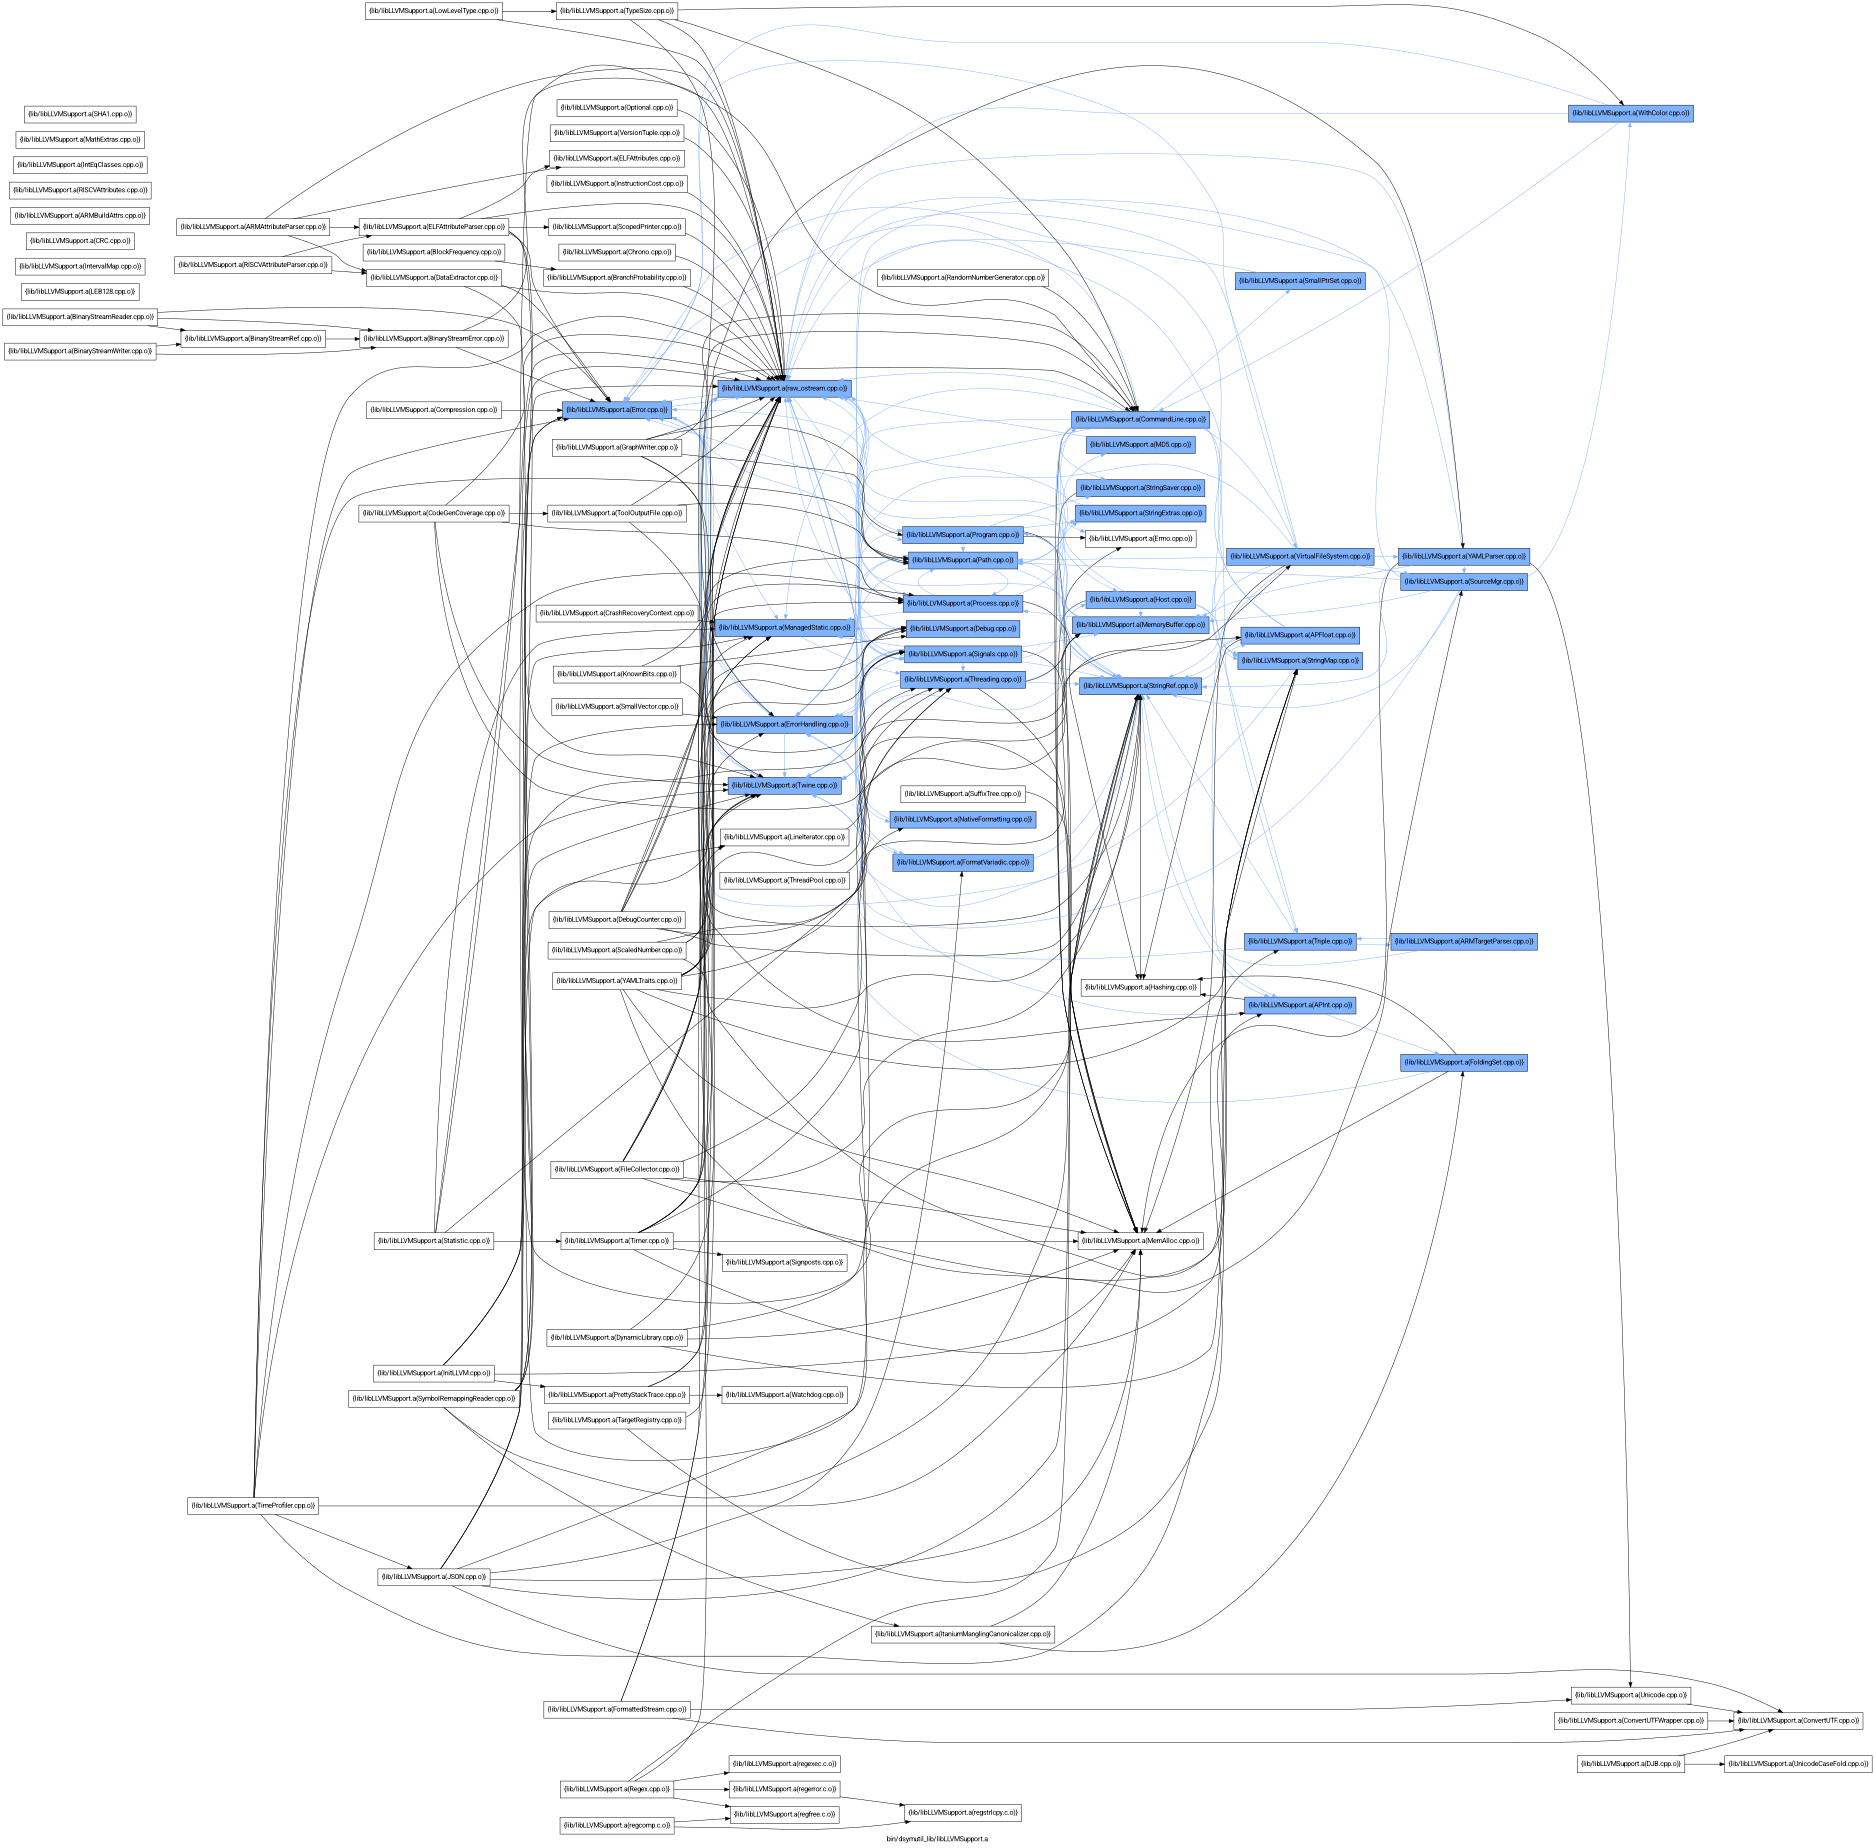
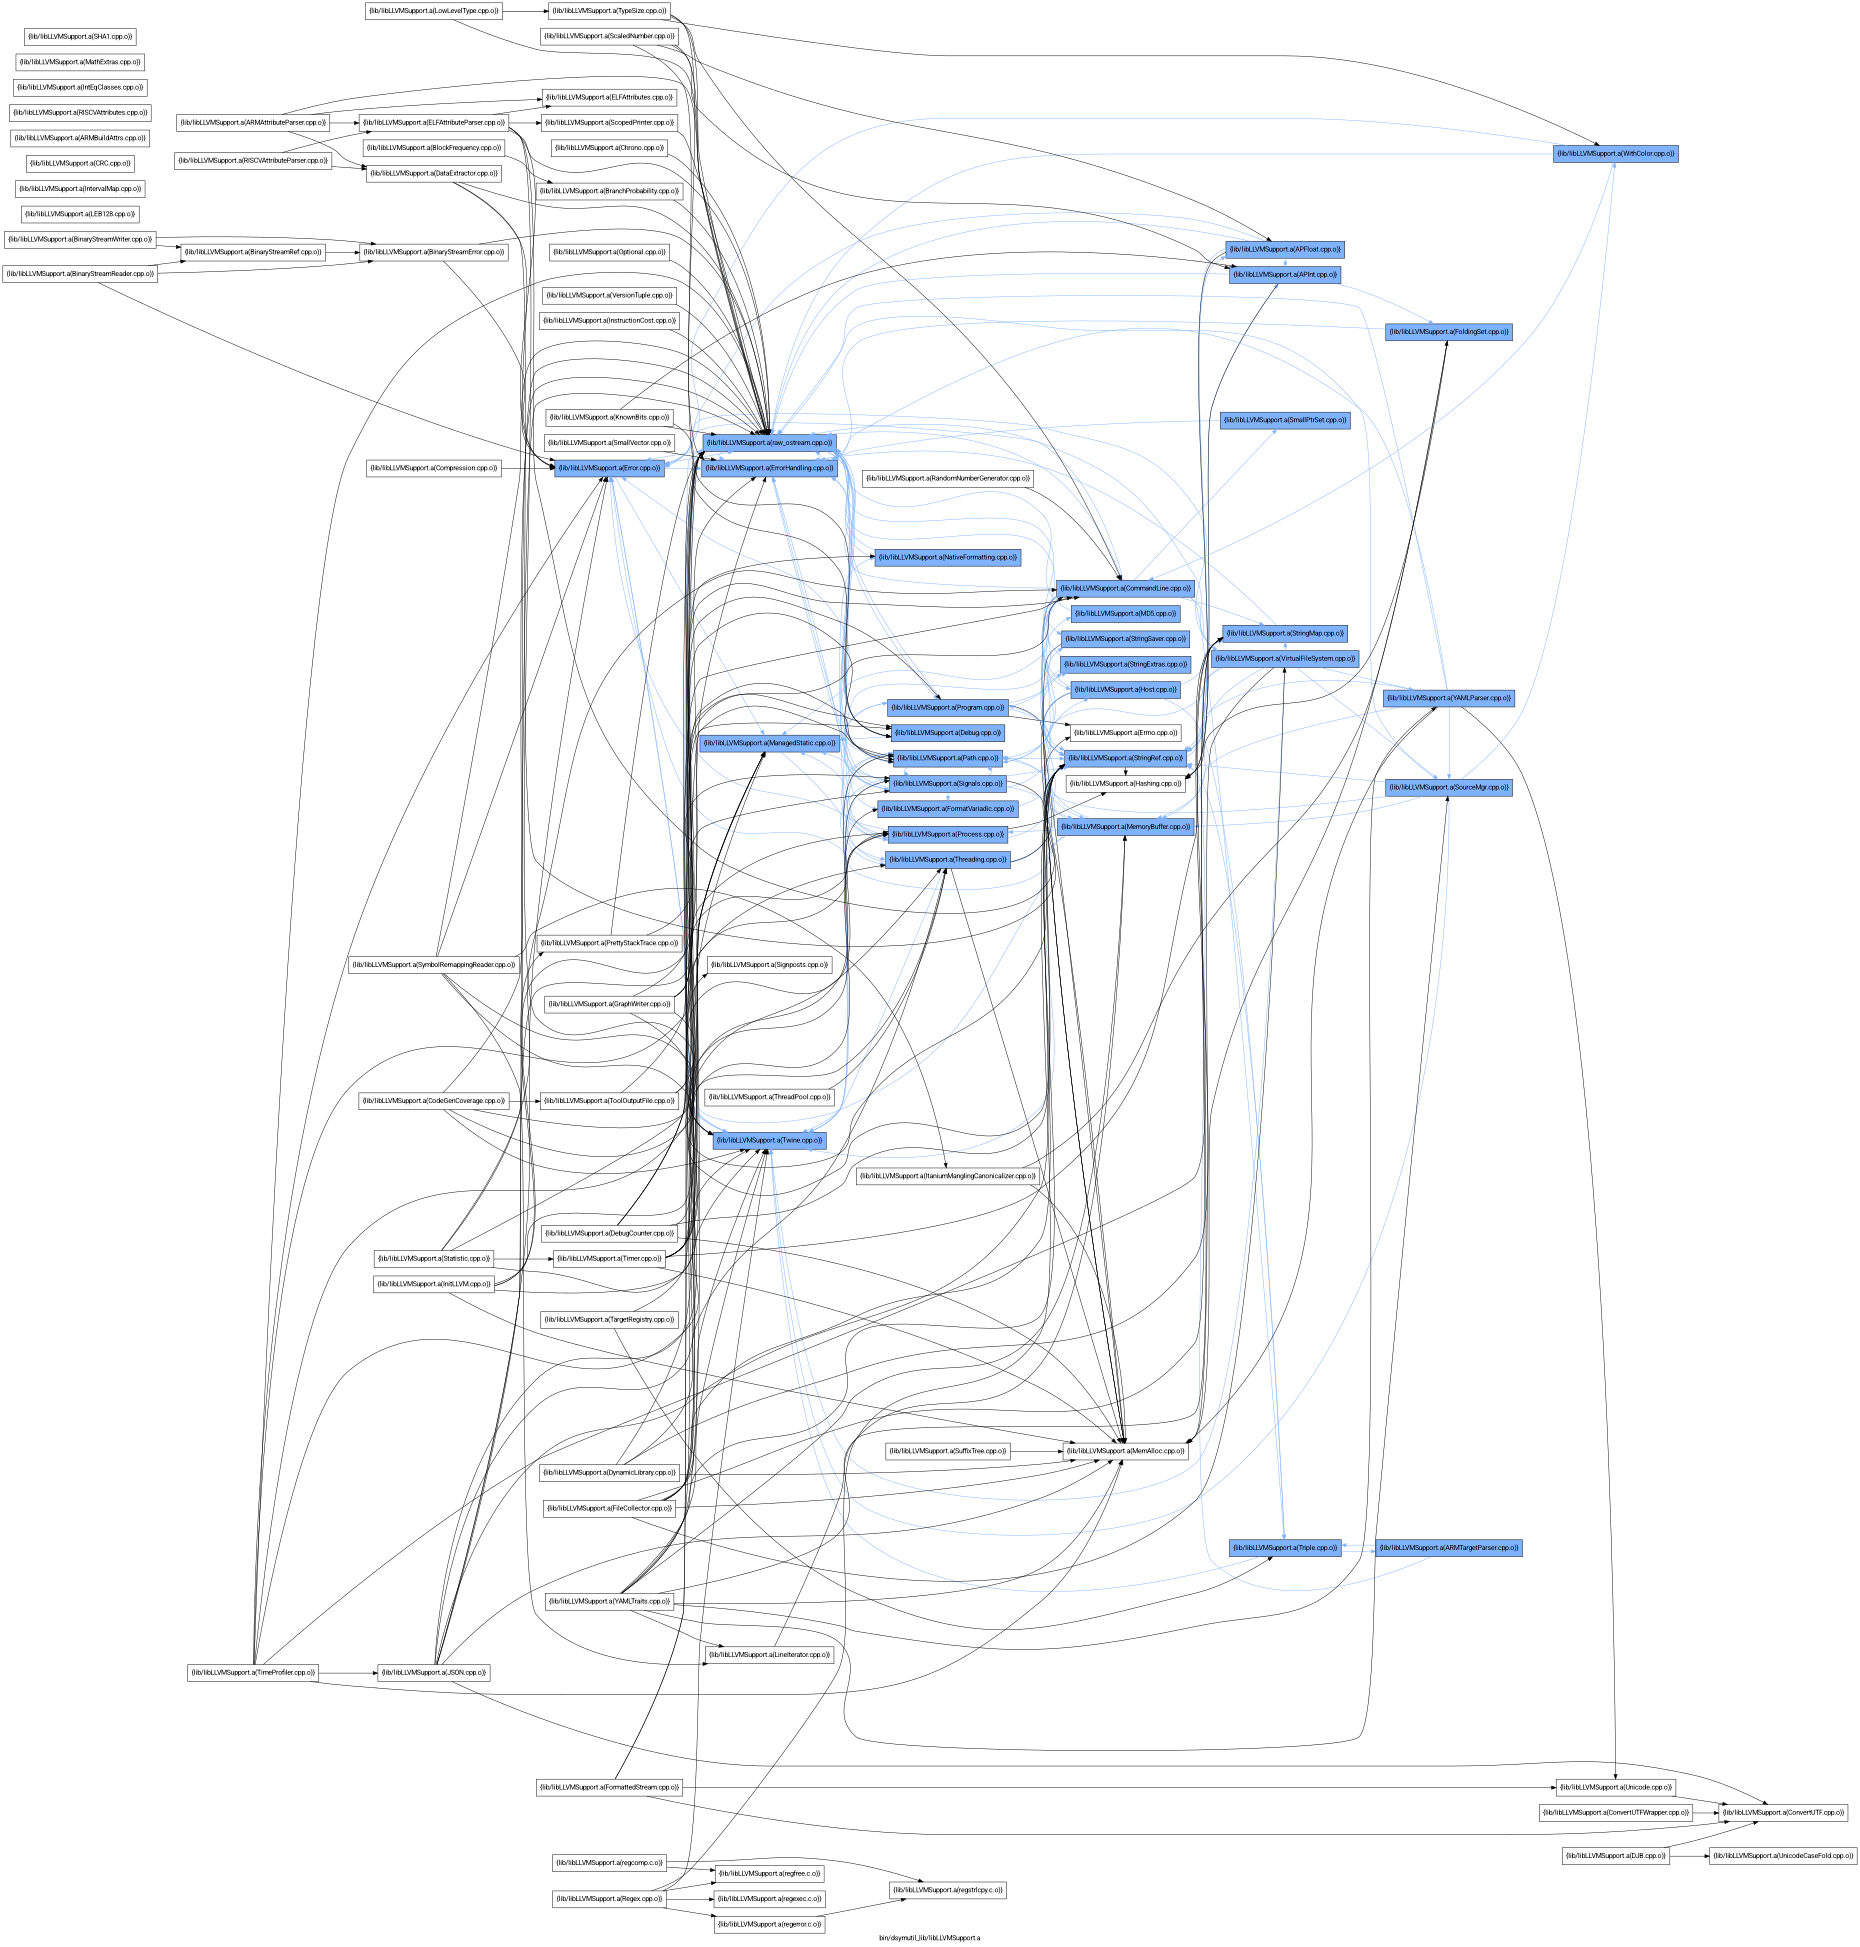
edge "{lib/libLLVMSupport.a(raw_ostream.cpp.o)}" -> "{lib/libLLVMSupport.a(Errno.cpp.o)}": now "{lib/libLLVMSupport.a(raw_ostream.cpp.o)}" -> "{lib/libLLVMSupport.a(NativeFormatting.cpp.o)}"
node "{lib/libLLVMSupport.a(CrashRecoveryContext.cpp.o)}": removed
node "{lib/libLLVMSupport.a(Watchdog.cpp.o)}": removed
